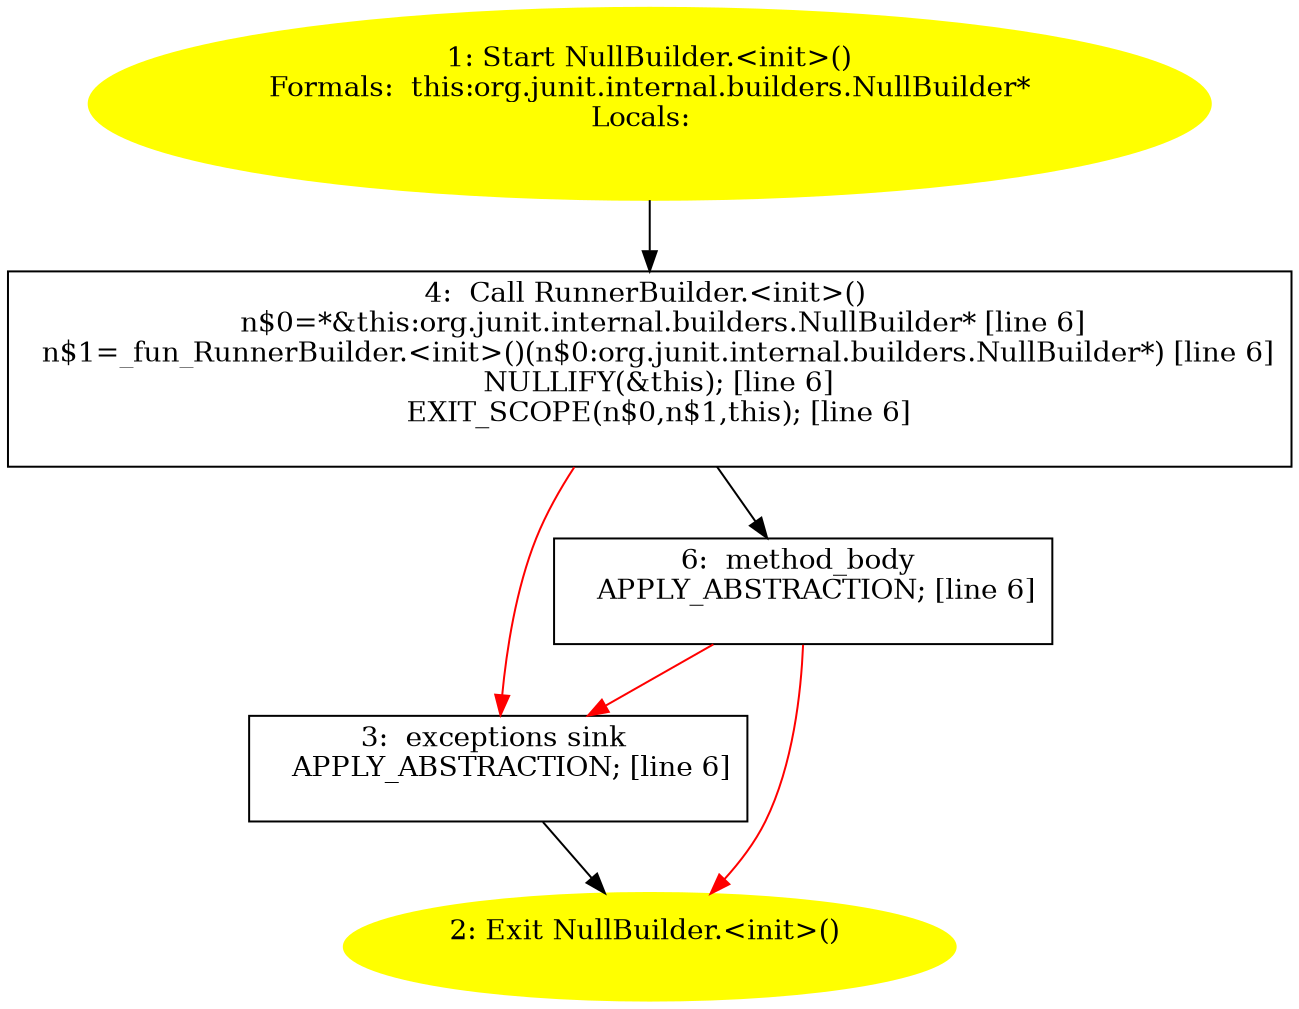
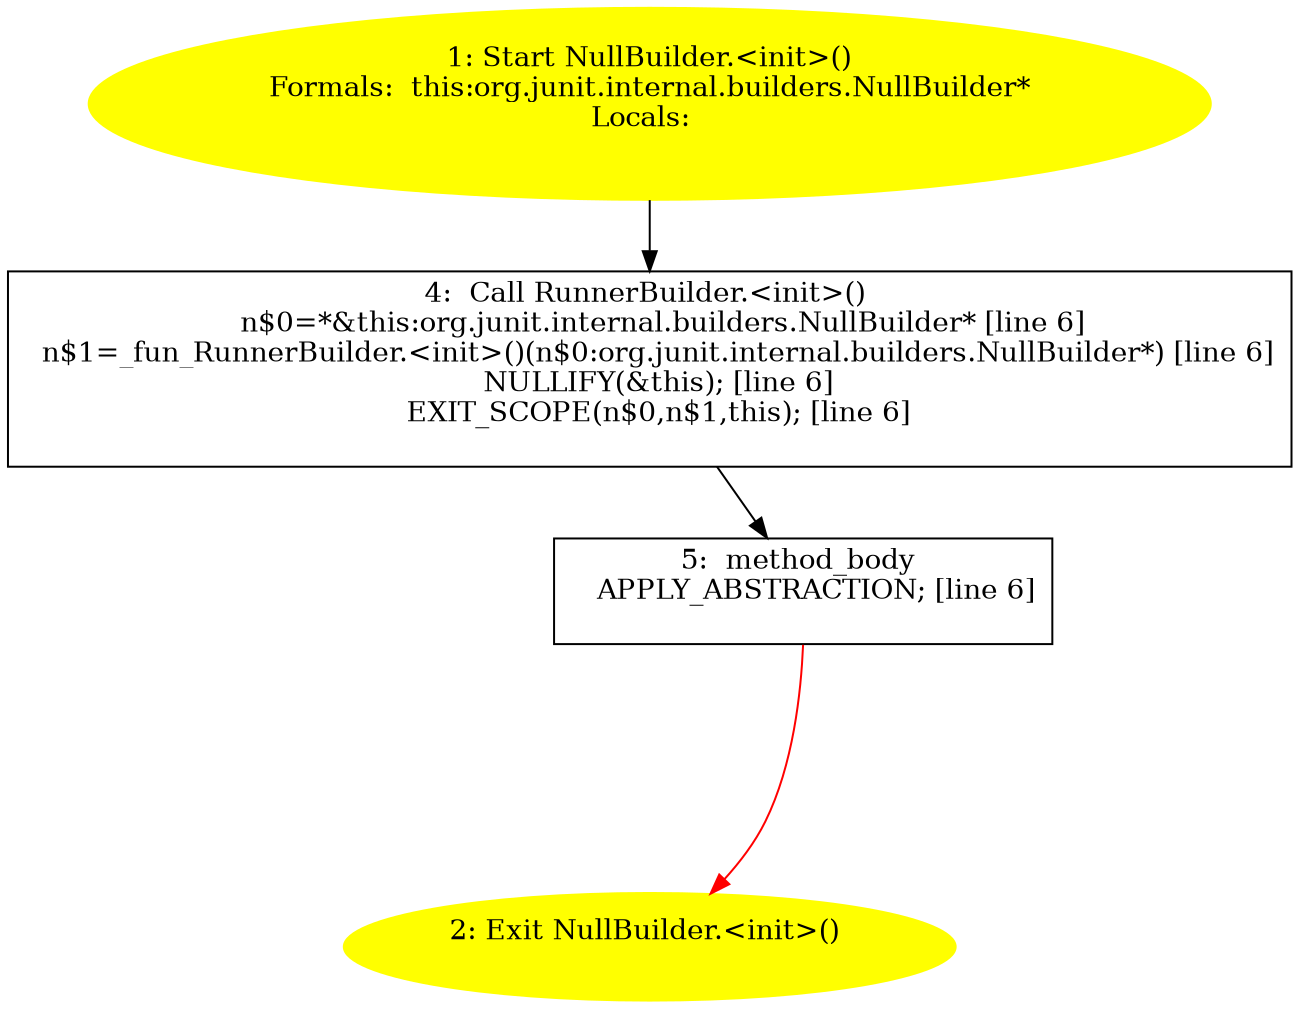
node "6:  method_body APPLY_ABSTRACTION; [line 6]": label "6:  method_body APPLY_ABSTRACTION; [line 6]" -> "5:  method_body APPLY_ABSTRACTION; [line 6]"
node "3:  exceptions sink APPLY_ABSTRACTION; [line 6]": removed
